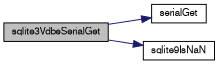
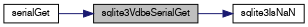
edge "sqlite3VdbeSerialGet" -> "serialGet": reversed
node "sqlite9IsNaN": label "sqlite9IsNaN" -> "sqlite3IsNaN"
